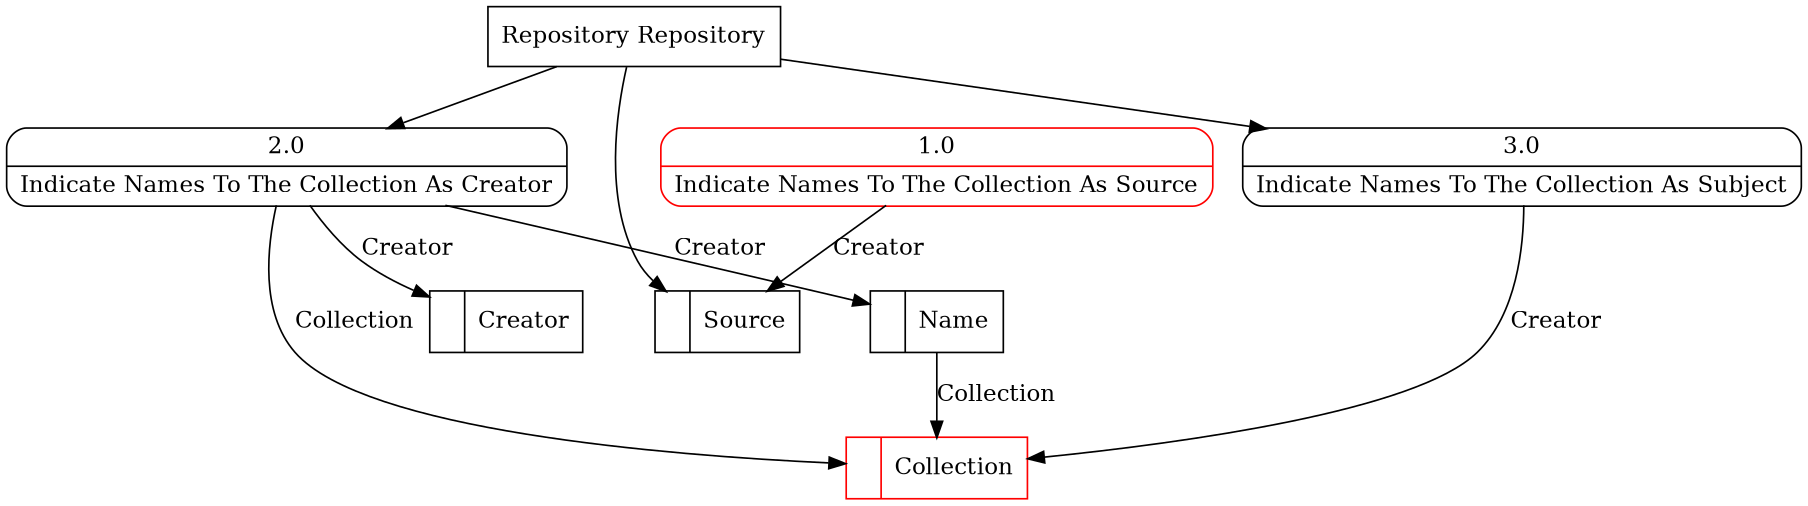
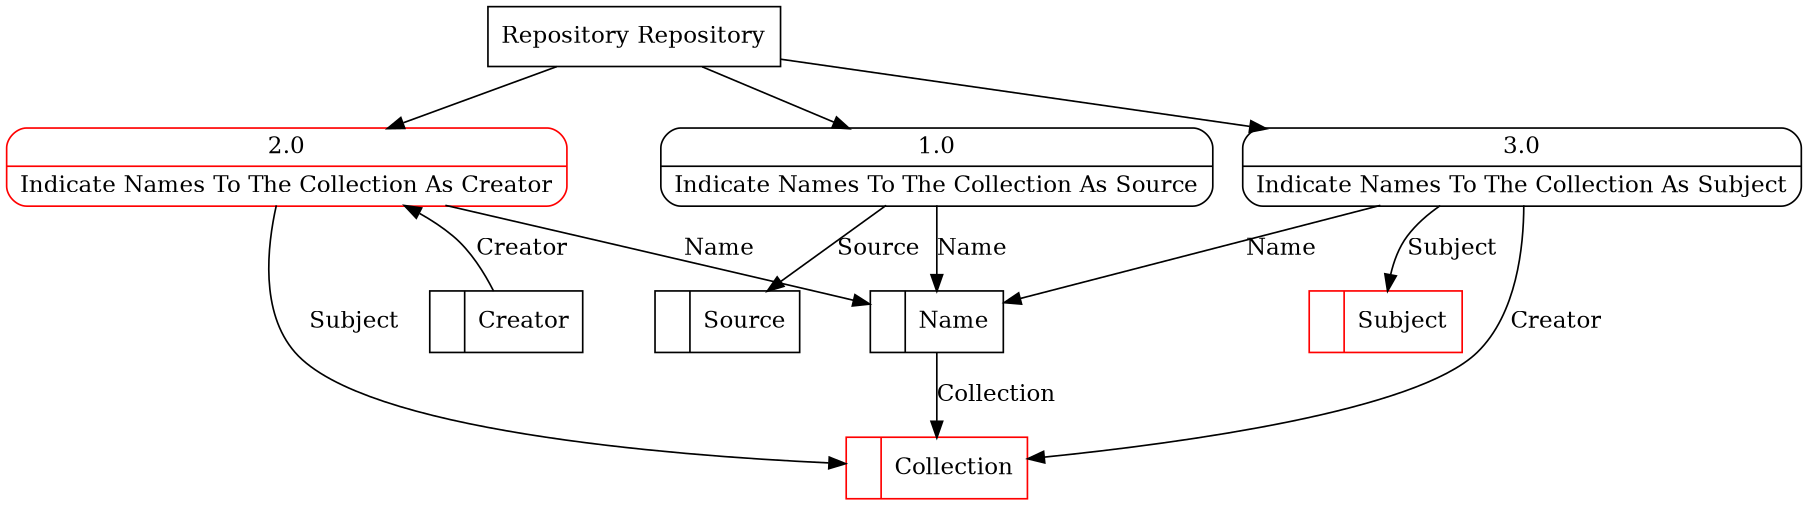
node "2.0": color black -> red
node "1.0": color red -> black
edge "Repository Repository" -> "Source": now "Repository Repository" -> "1.0"
edge "1.0" -> "Name": added, label "Name"
edge "2.0" -> "Name": label "Creator" -> "Name"
edge "1.0" -> "Source": label "Creator" -> "Source"
edge "3.0" -> "Name": added, label "Name"
edge "2.0" -> "Creator": reversed
edge "2.0" -> "Collection": label "Collection" -> "Subject"
node "Subject": added
